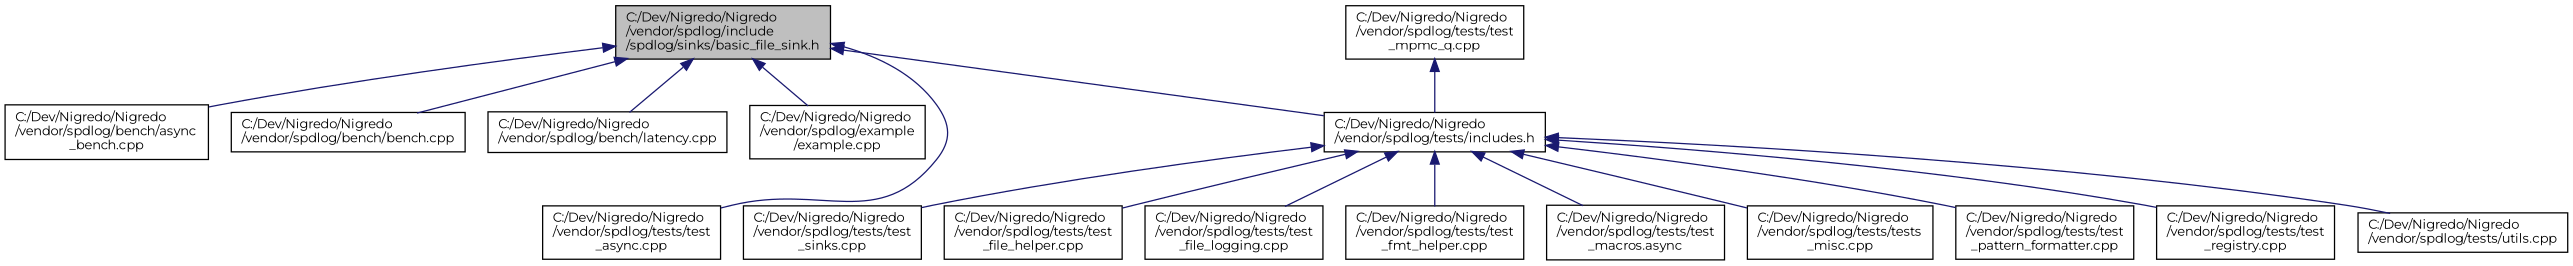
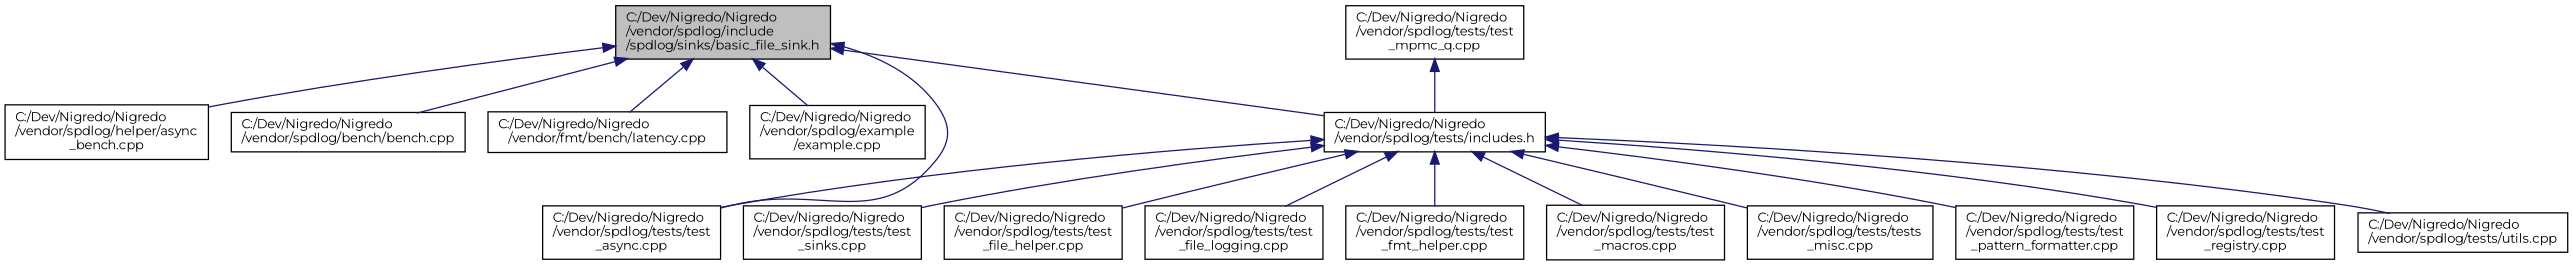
node "C:/Dev/Nigredo/Nigredo /vendor/spdlog/bench/async _bench.cpp": label "C:/Dev/Nigredo/Nigredo /vendor/spdlog/bench/async _bench.cpp" -> "C:/Dev/Nigredo/Nigredo /vendor/spdlog/helper/async _bench.cpp"
node "C:/Dev/Nigredo/Nigredo /vendor/spdlog/bench/latency.cpp": label "C:/Dev/Nigredo/Nigredo /vendor/spdlog/bench/latency.cpp" -> "C:/Dev/Nigredo/Nigredo /vendor/fmt/bench/latency.cpp"
edge "C:/Dev/Nigredo/Nigredo /vendor/spdlog/tests/test _async.cpp" -> "C:/Dev/Nigredo/Nigredo /vendor/spdlog/tests/includes.h": added
node "C:/Dev/Nigredo/Nigredo /vendor/spdlog/tests/test _macros.async": label "C:/Dev/Nigredo/Nigredo /vendor/spdlog/tests/test _macros.async" -> "C:/Dev/Nigredo/Nigredo /vendor/spdlog/tests/test _macros.cpp"
